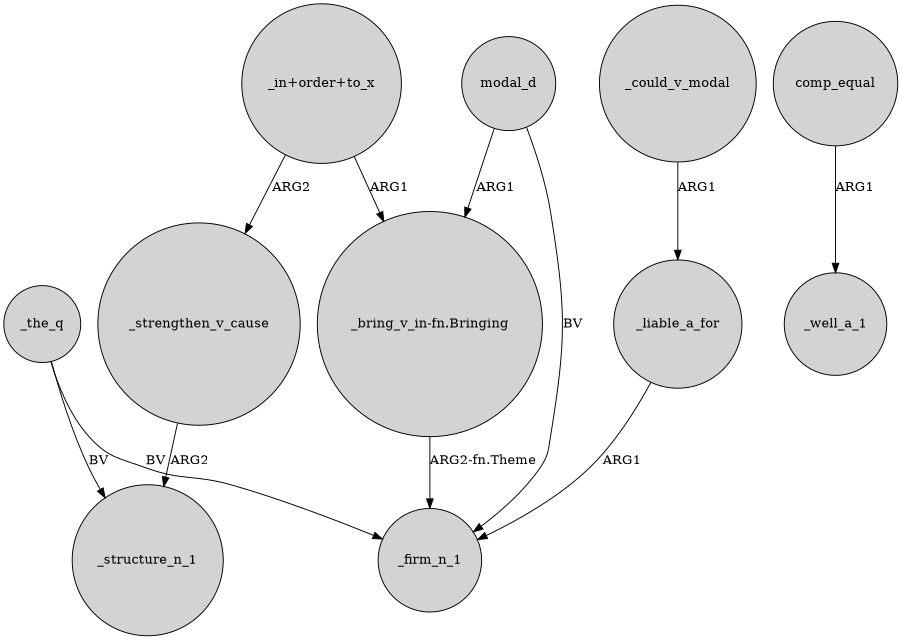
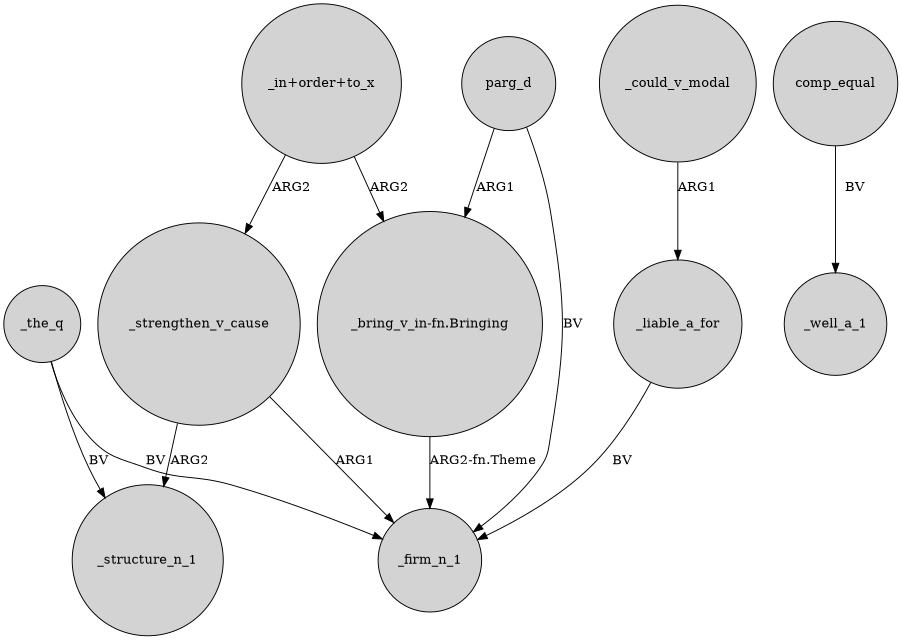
node "modal_d": label "modal_d" -> "parg_d"
edge "_in+order+to_x" -> "_bring_v_in-fn.Bringing": label "ARG1" -> "ARG2"
edge "comp_equal" -> "_well_a_1": label "ARG1" -> "BV"
edge "_strengthen_v_cause" -> "_firm_n_1": added, label "ARG1"
edge "_liable_a_for" -> "_firm_n_1": label "ARG1" -> "BV"
